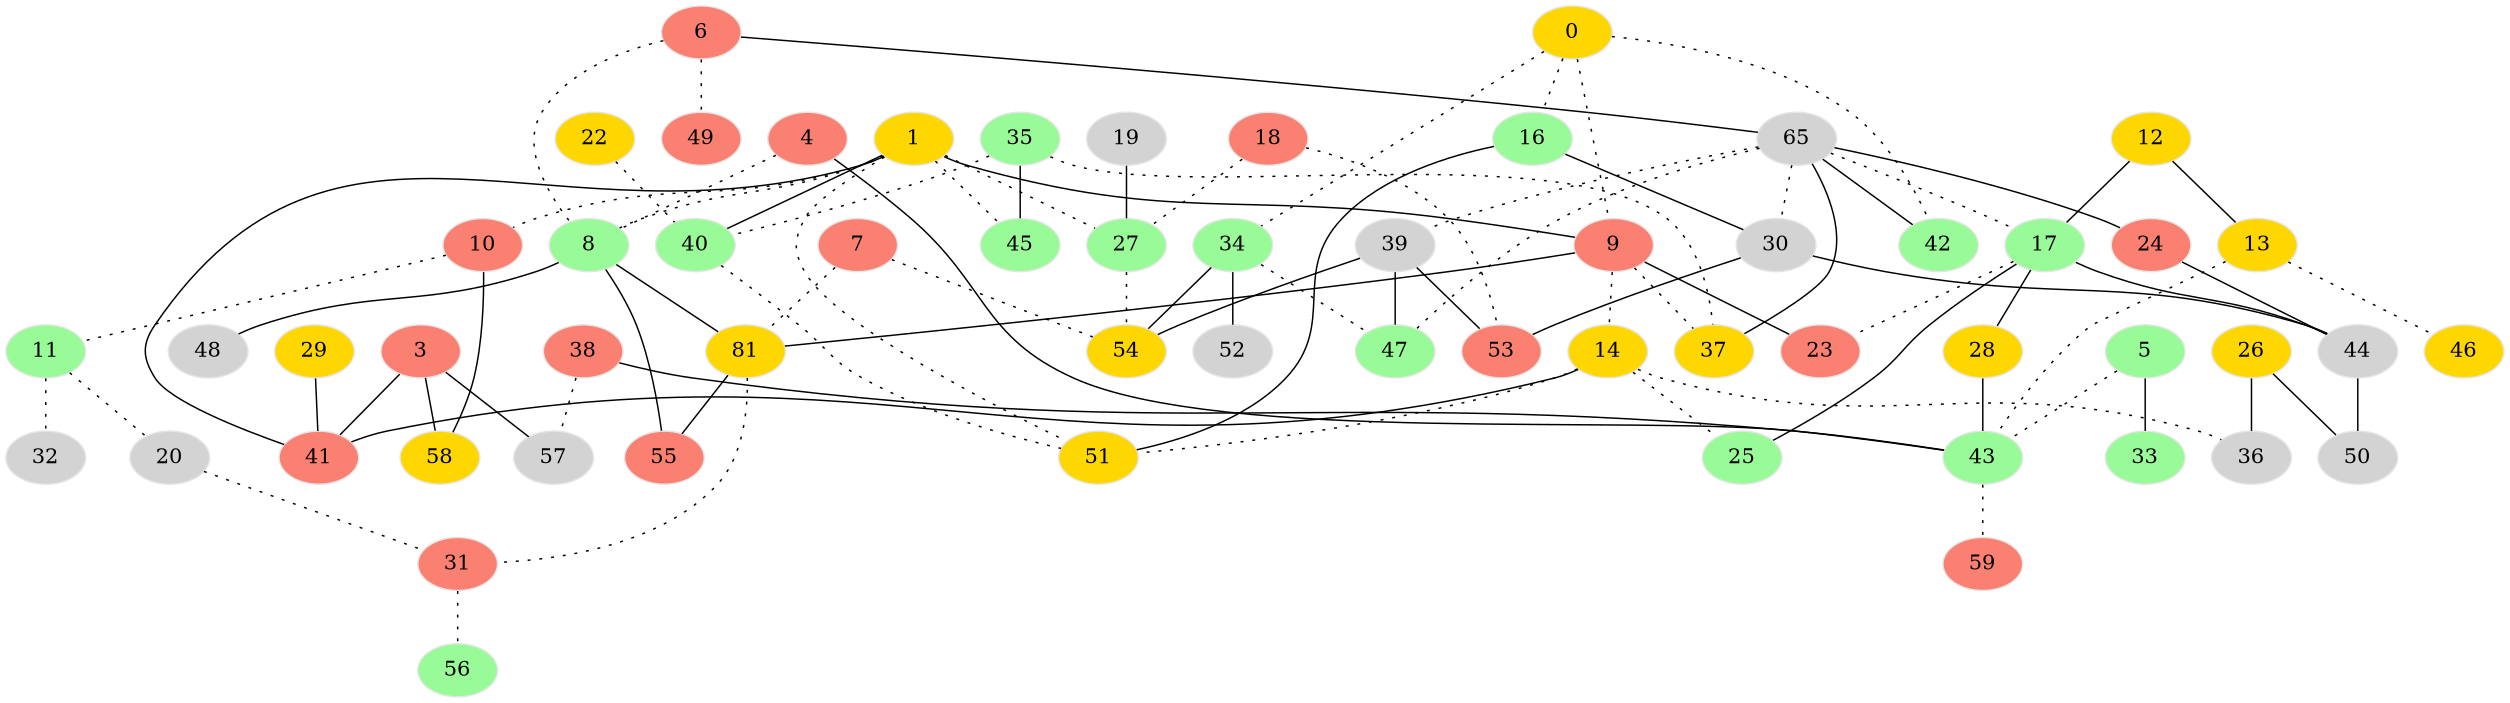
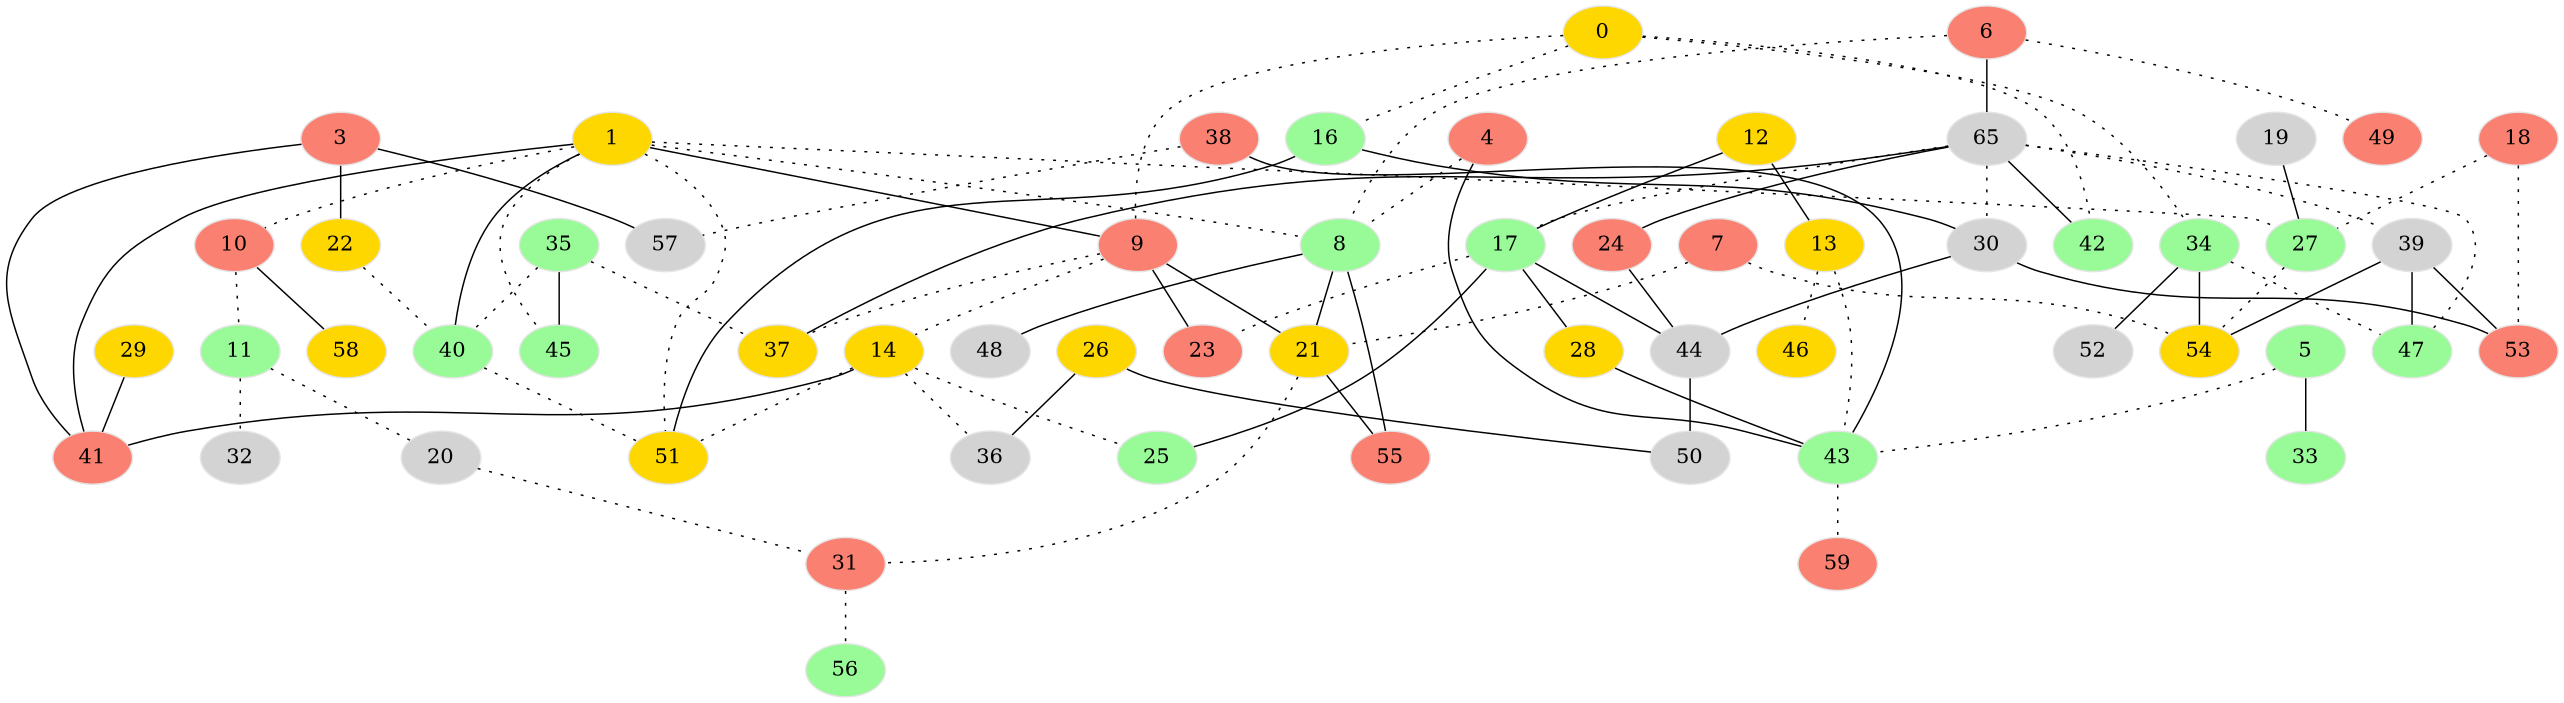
node "81": label "81" -> "21"
edge "3" -- "58": now "3" -- "22"
